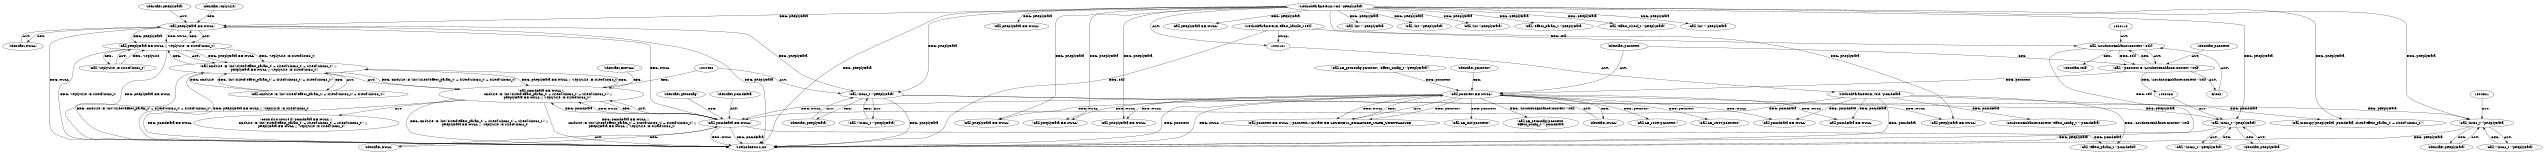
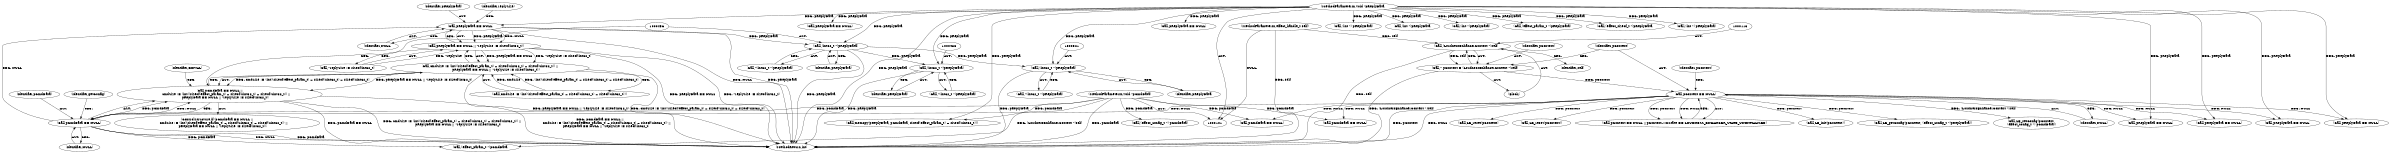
edge "1000101" -> "(MethodParameterIn,void *pCmdData)": reversed
edge "(Call,LE_getConfig(pContext, (effect_config_t *)pReplyData))" -> "(Call,pContext == NULL)": reversed
edge "(Call,* pContext = (LoudnessEnhancerContext *)self)" -> "1000483": now "(Call,* pContext = (LoudnessEnhancerContext *)self)" -> "(MethodReturn,int)"
node "(LoudnessEnhancerContext,(effect_config_t *) pCmdData)": label "(LoudnessEnhancerContext,(effect_config_t *) pCmdData)" -> "(Call,(effect_config_t *) pCmdData)"
